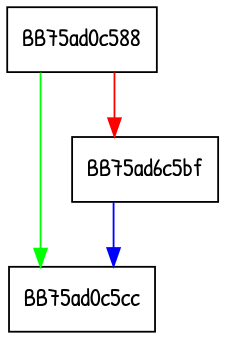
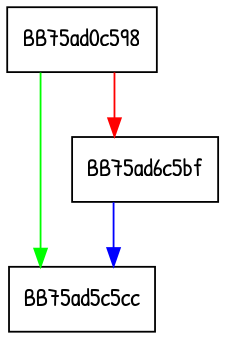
node "BB75ad0c588": label "BB75ad0c588" -> "BB75ad0c598"
node "BB75ad0c5cc": label "BB75ad0c5cc" -> "BB75ad5c5cc"
